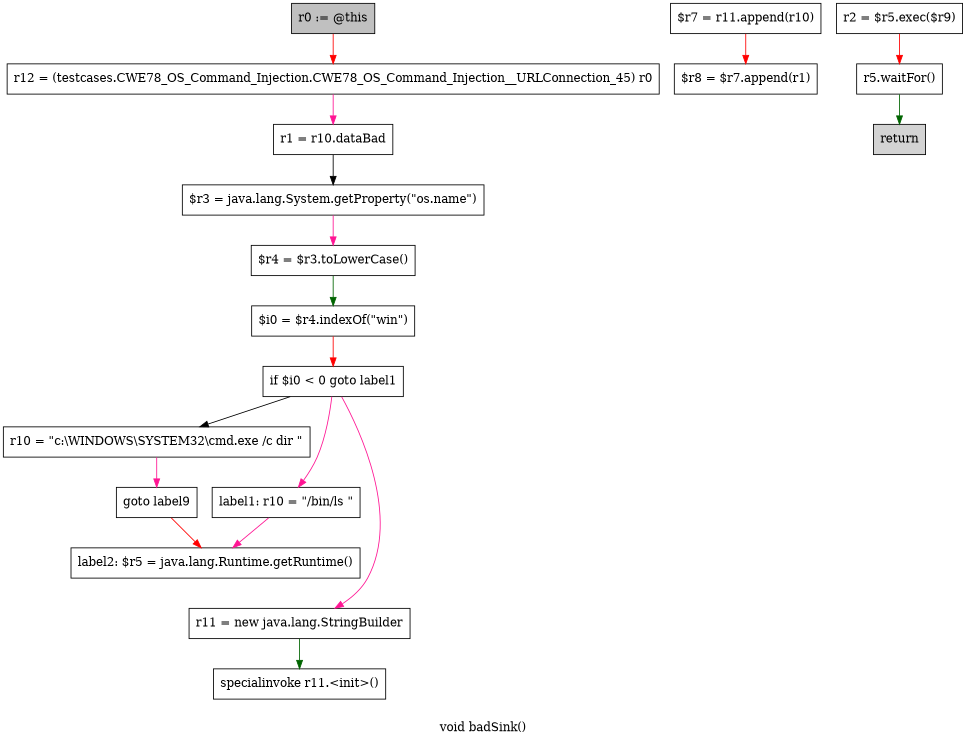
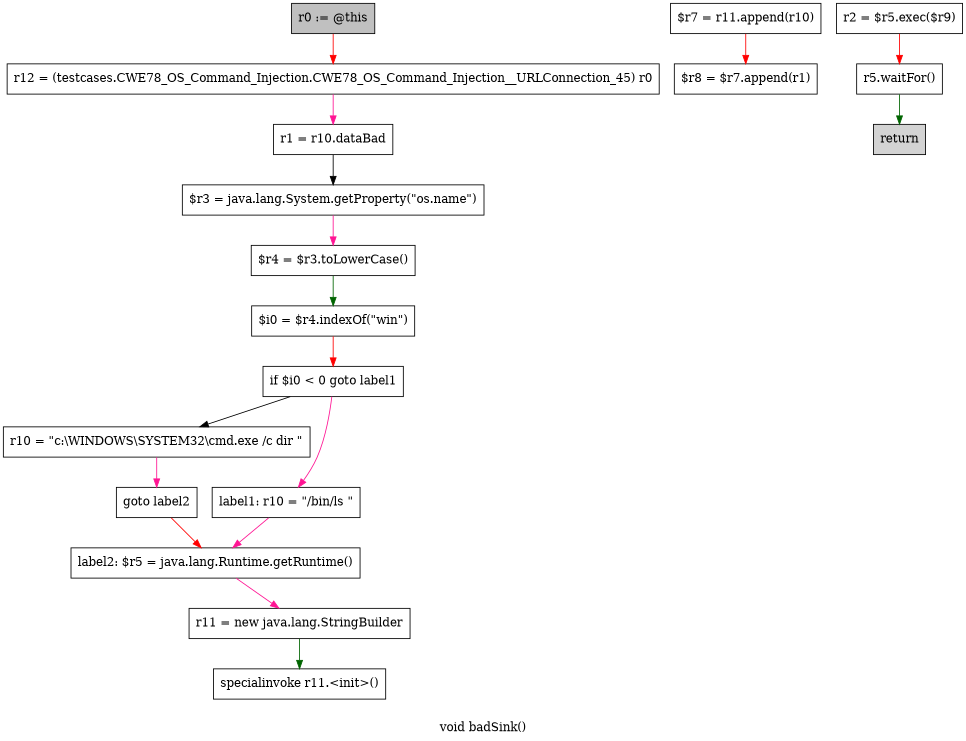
node "goto label9": label "goto label9" -> "goto label2"
edge "if $i0 < 0 goto label1" -> "r11 = new java.lang.StringBuilder": now "label2: $r5 = java.lang.Runtime.getRuntime()" -> "r11 = new java.lang.StringBuilder"
